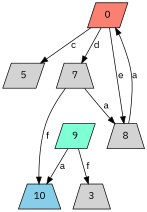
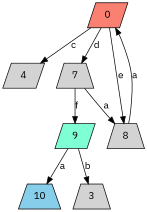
node "5": label "5" -> "4"
edge "7" -> "10": now "7" -> "9"
edge "9" -> "3": label "f" -> "b"
